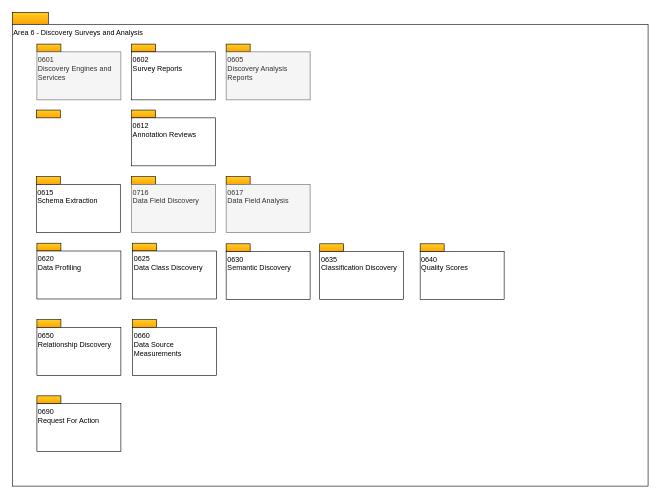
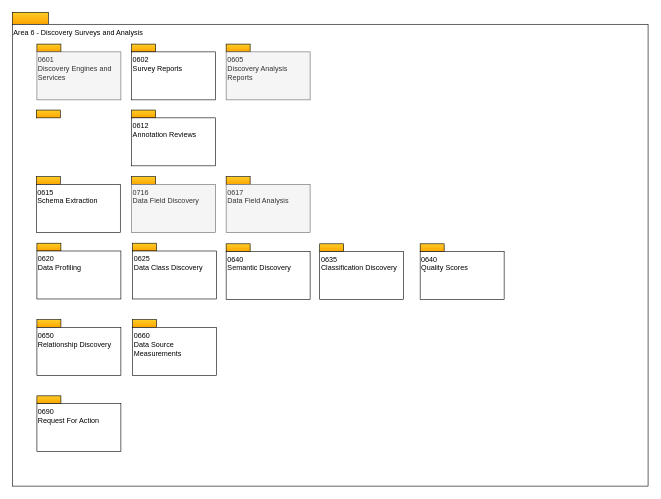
node "0630 Semantic Discovery": label "0630 Semantic Discovery" -> "0640 Semantic Discovery"
